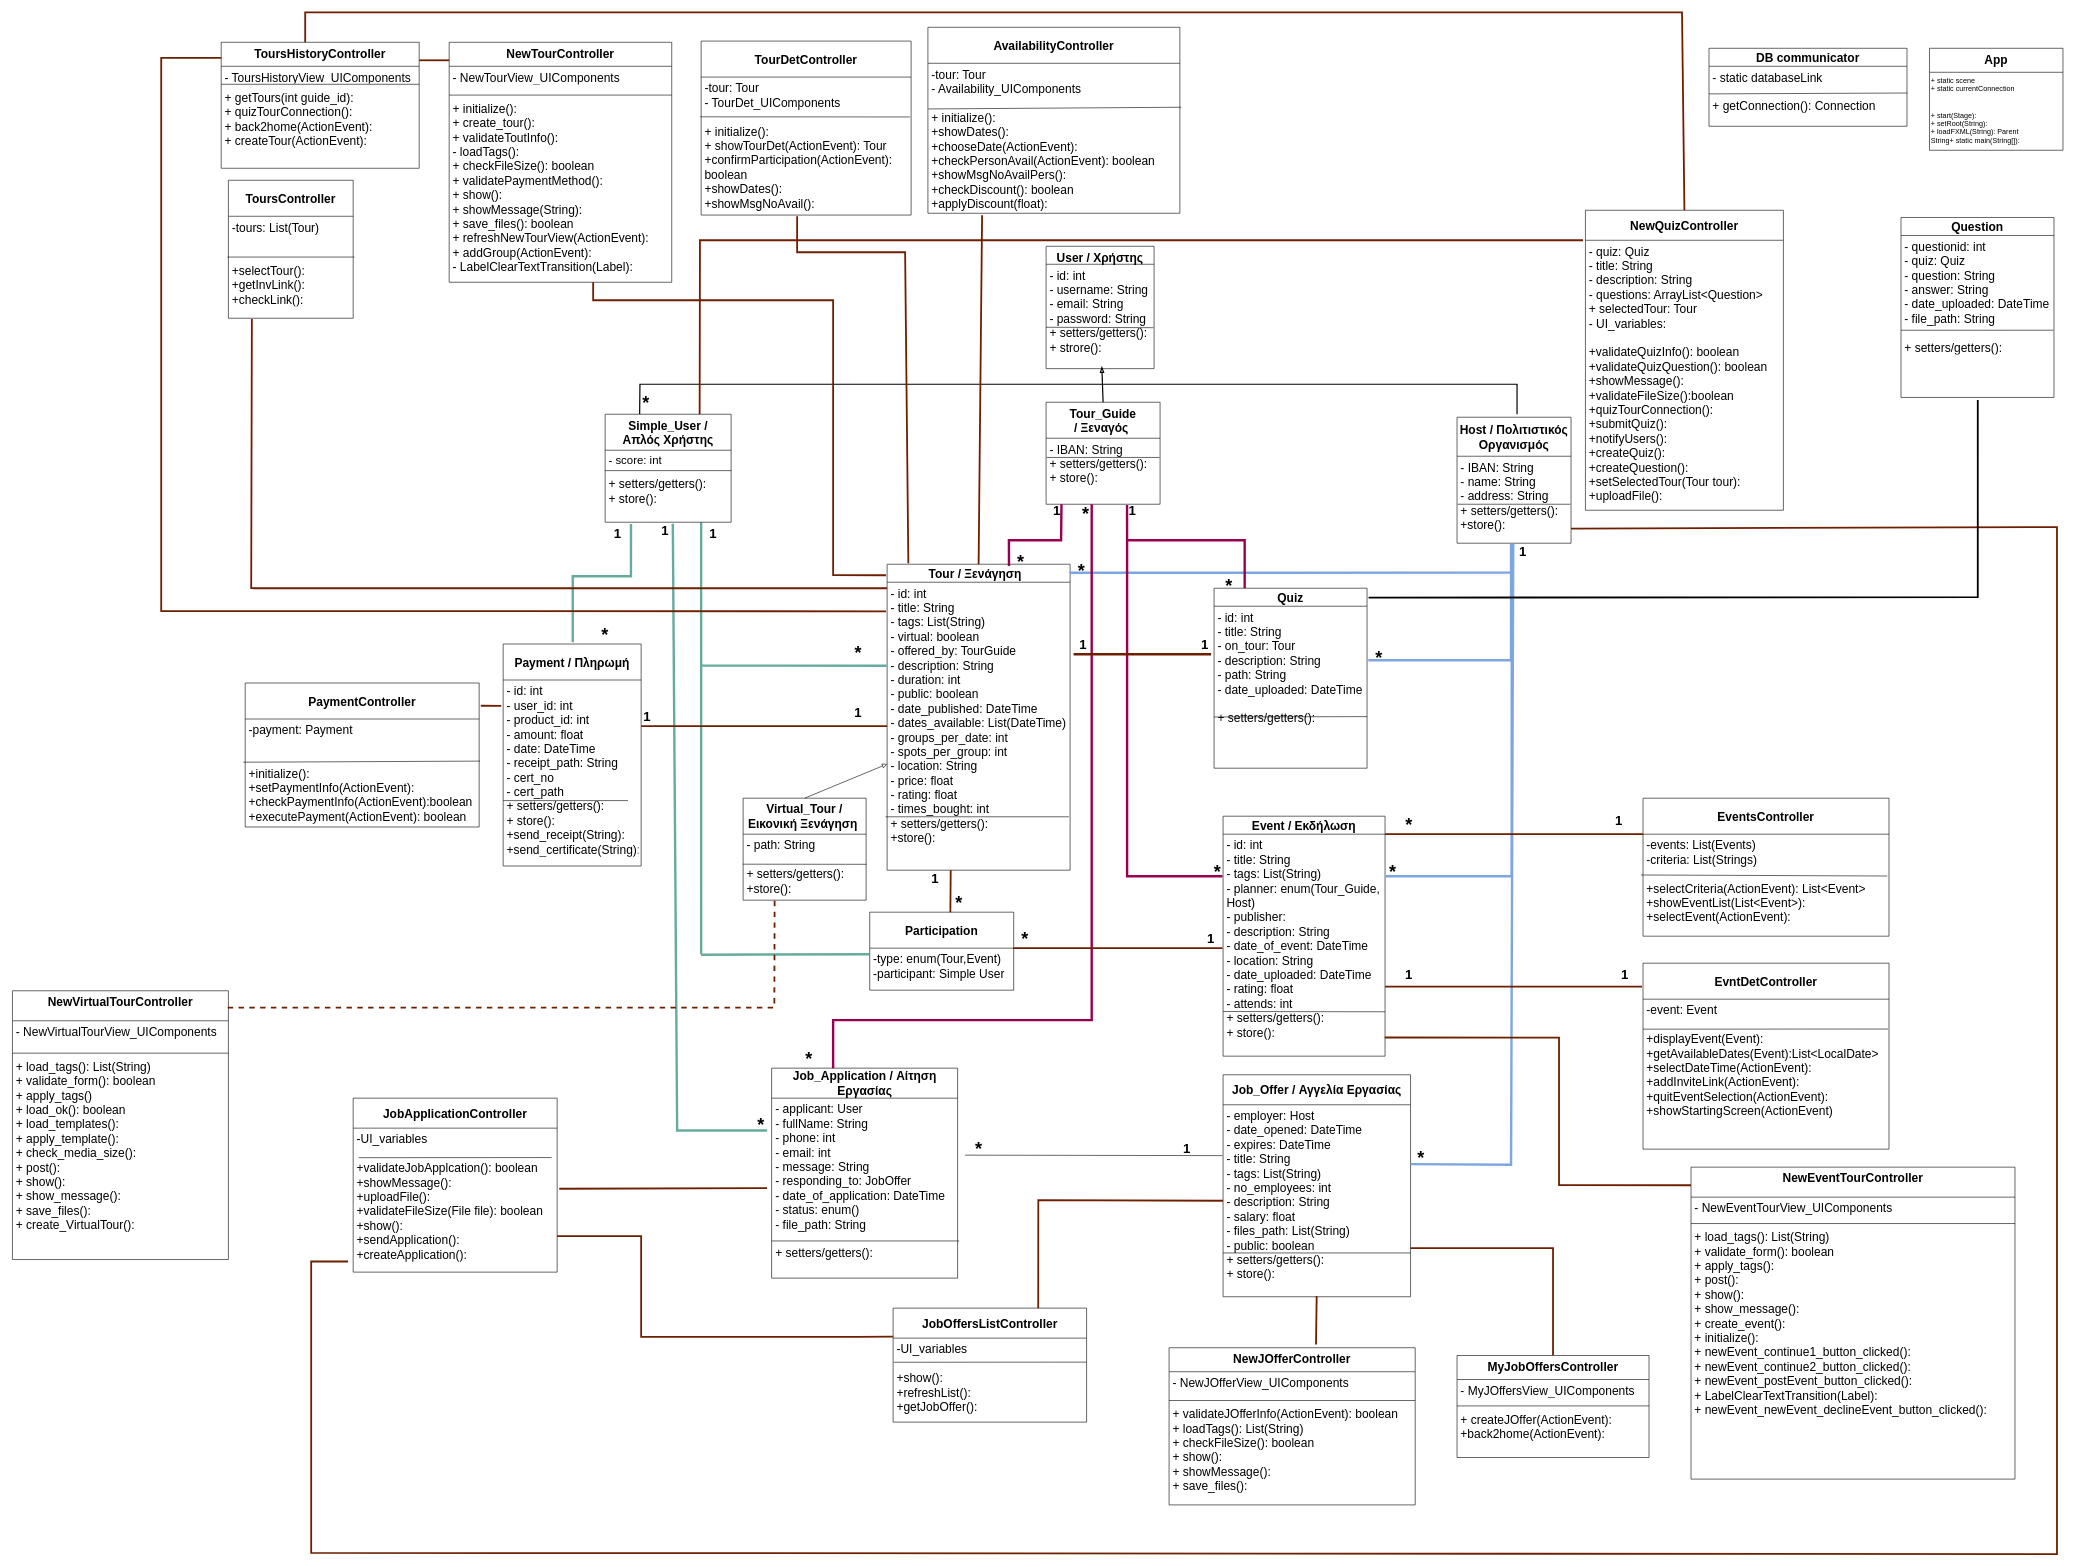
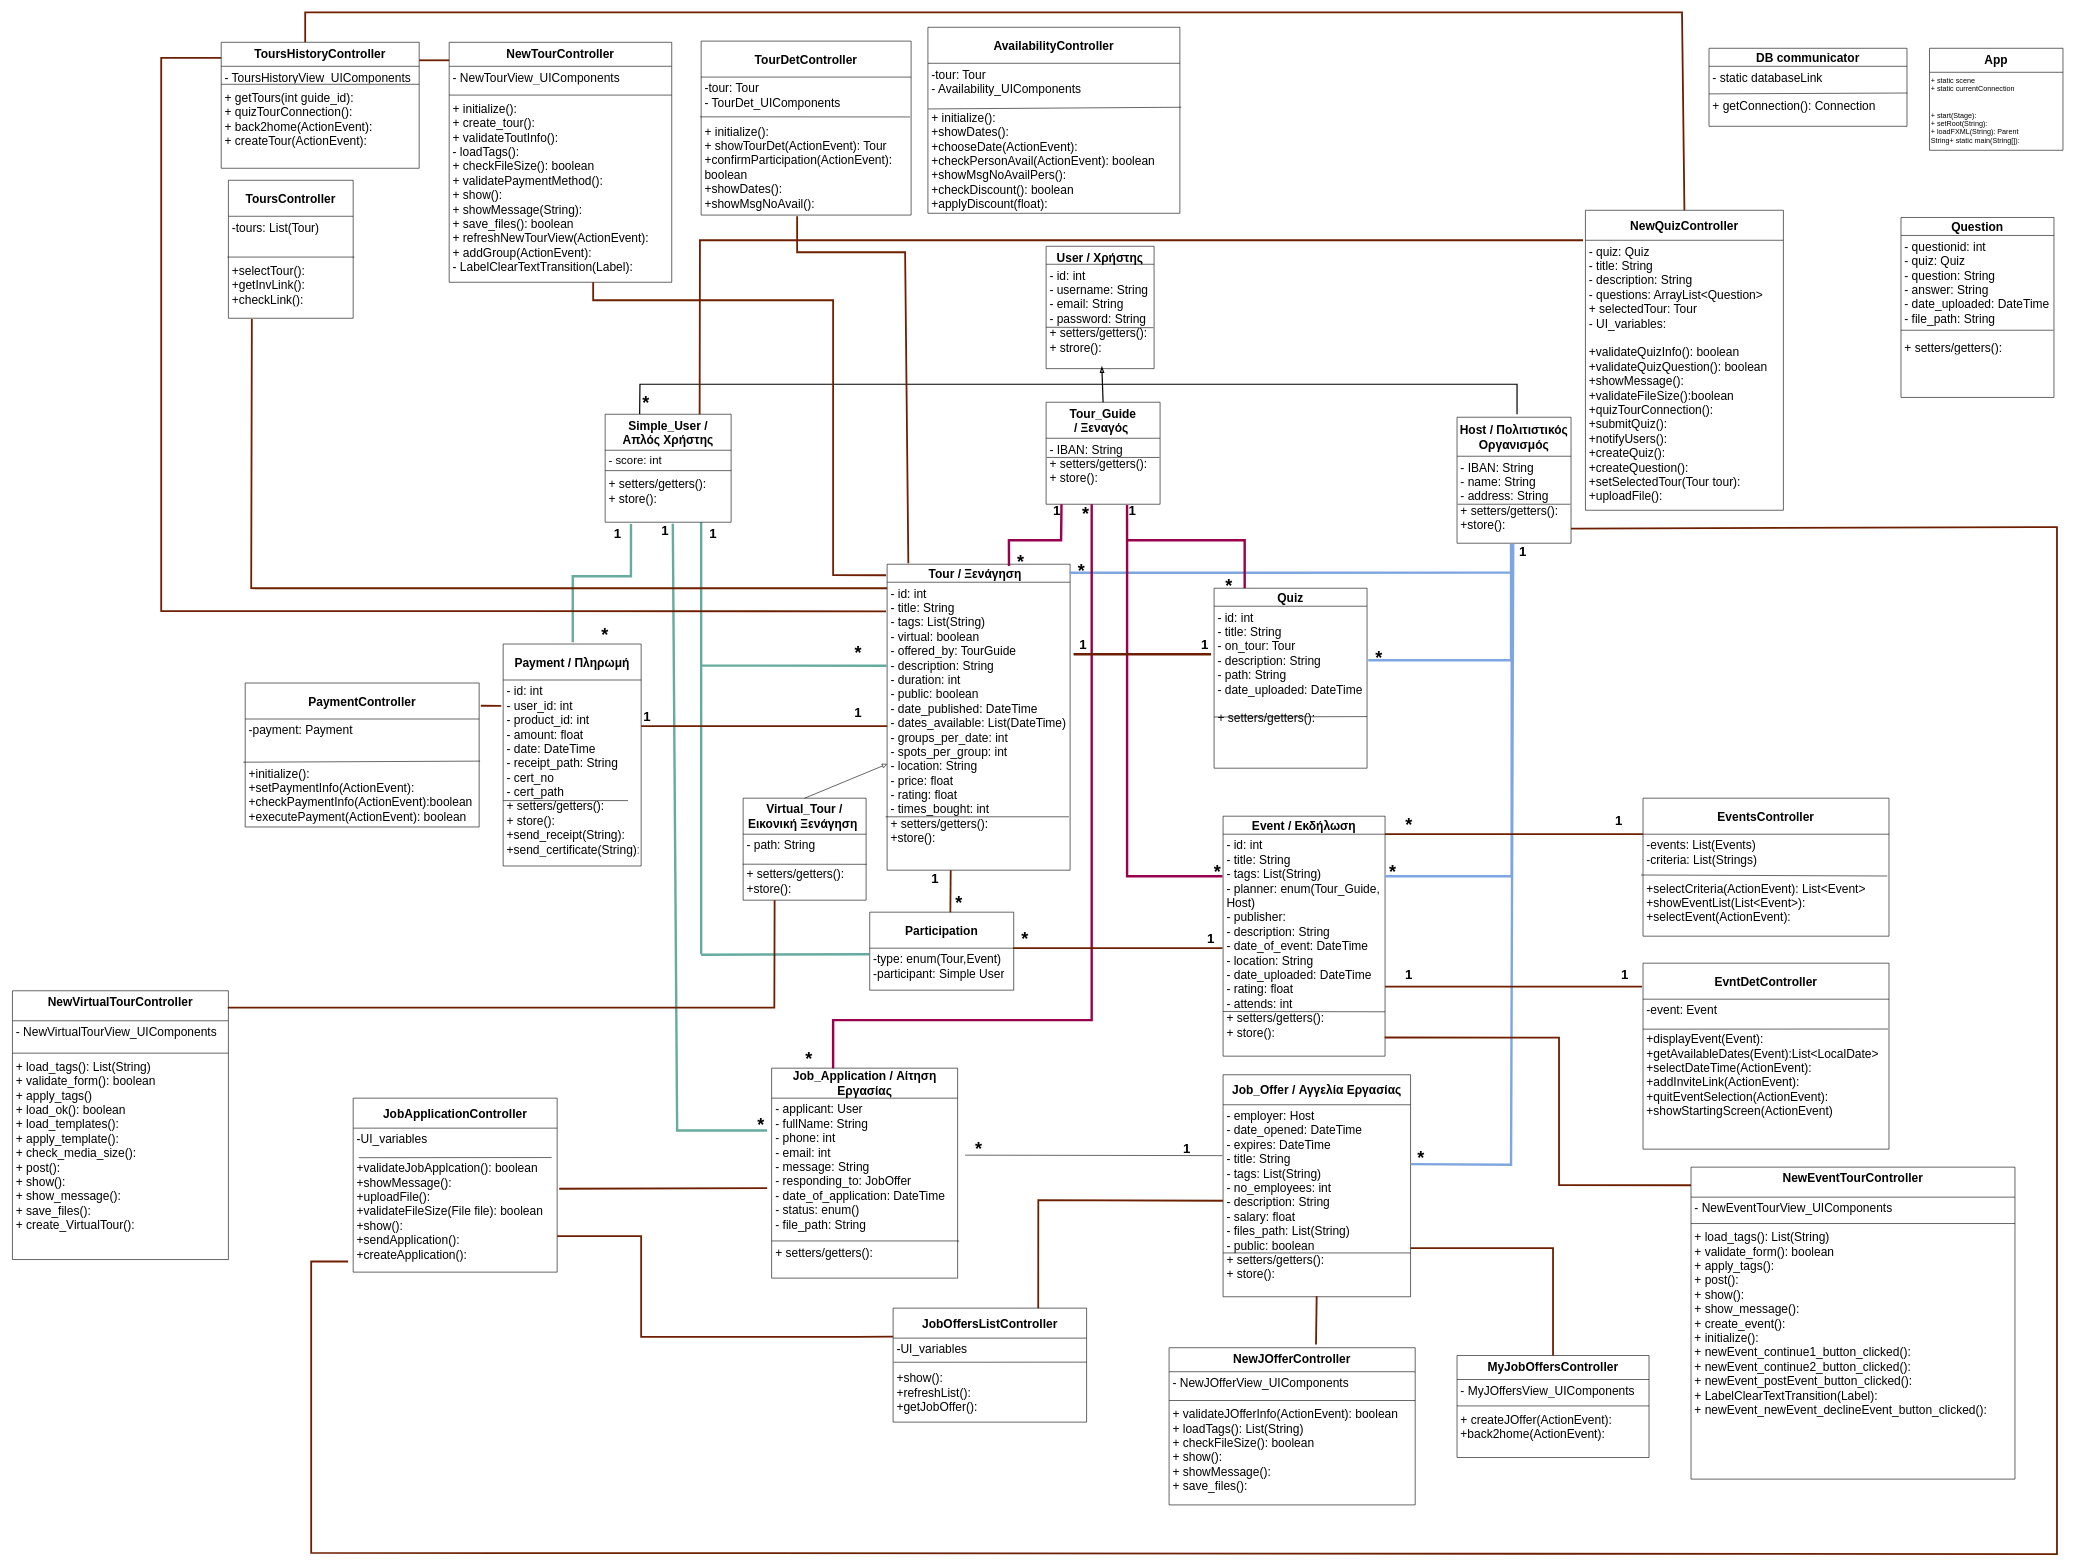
edge "-tour: Tour - Availability_UIComponents + initialize(): +showDates(): +chooseDate(ActionEvent): +checkPersonAvail(ActionEvent): boolean +showMsgNoAvailPers(): +checkDiscount(): boolean +applyDiscount(float):" -- "Tour / Ξενάγηση": removed
edge "- questionid: int - quiz: Quiz- question: String- answer: String- date_uploaded: DateTime - file_path: String + setters/getters():" -- "Quiz": removed
edge "- path: String + setters/getters(): +store():" -- "NewVirtualTourController": style dashed -> solid
